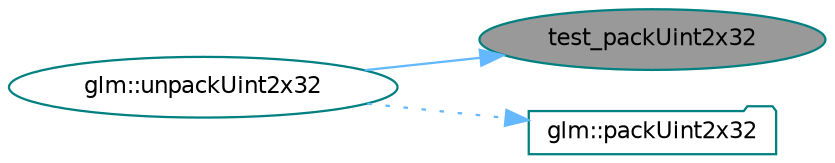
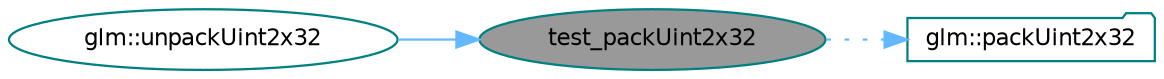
edge "glm::unpackUint2x32" -> "glm::packUint2x32": now "test_packUint2x32" -> "glm::packUint2x32"
